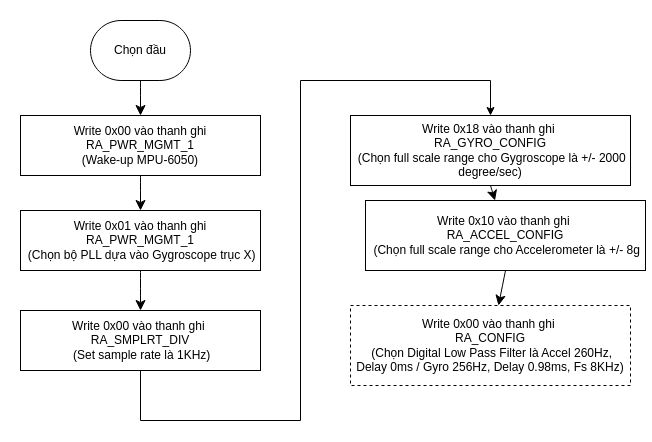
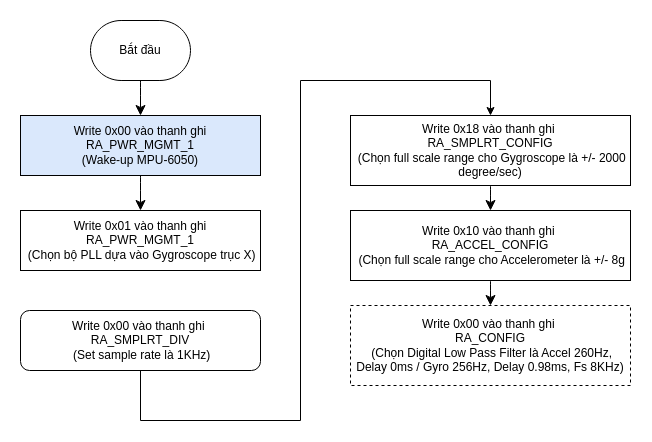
node "Chọn đầu": label "Chọn đầu" -> "Bắt đầu"
node "Write 0x00 vào thanh ghi RA_PWR_MGMT_1 (Wake-up MPU-6050)": fillcolor #ffffff -> #dae8fc
node "Write 0x18 vào thanh ghi RA_GYRO_CONFIG (Chọn full scale range cho Gygroscope là +/- 2000 degree/sec)": label "Write 0x18 vào thanh ghi RA_GYRO_CONFIG (Chọn full scale range cho Gygroscope là +/- 2000 degree/sec)" -> "Write 0x18 vào thanh ghi RA_SMPLRT_CONFIG (Chọn full scale range cho Gygroscope là +/- 2000 degree/sec)"
node "Write 0x10 vào thanh ghi RA_ACCEL_CONFIG (Chọn full scale range cho Accelerometer là +/- 8g": moved (506, 236) -> (491, 246)
edge "Write 0x01 vào thanh ghi RA_PWR_MGMT_1 (Chọn bộ PLL dựa vào Gygroscope trục X)" -> "Write 0x00 vào thanh ghi RA_SMPLRT_DIV (Set sample rate là 1KHz)": removed
node "Write 0x00 vào thanh ghi RA_SMPLRT_DIV (Set sample rate là 1KHz)": shape rectangle -> rounded rectangle
